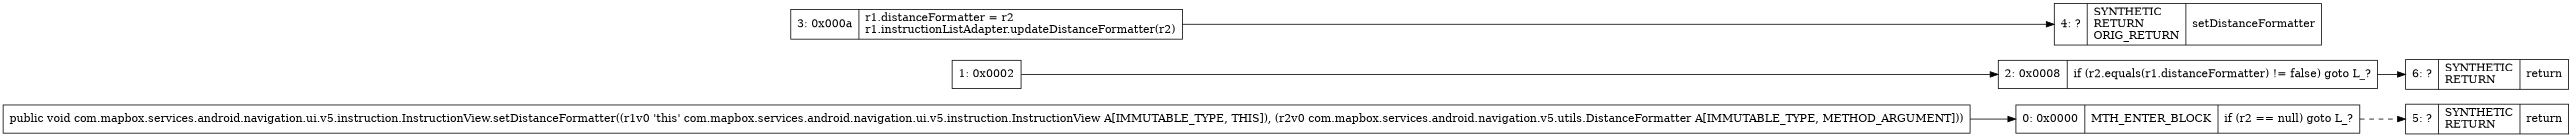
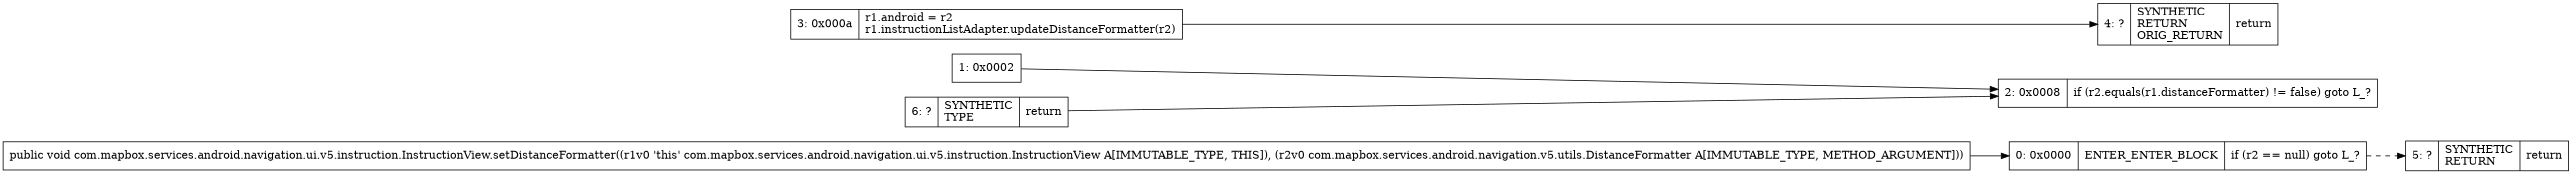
node "3: 0x000a": text "r1.distanceFormatter = r2" -> "r1.android = r2"
node "4: ?": text "setDistanceFormatter" -> "return"
edge "2: 0x0008" -> "6: ?": reversed
node "6: ?": text "RETURN" -> "TYPE"
node "0: 0x0000": text "MTH_ENTER_BLOCK" -> "ENTER_ENTER_BLOCK"
